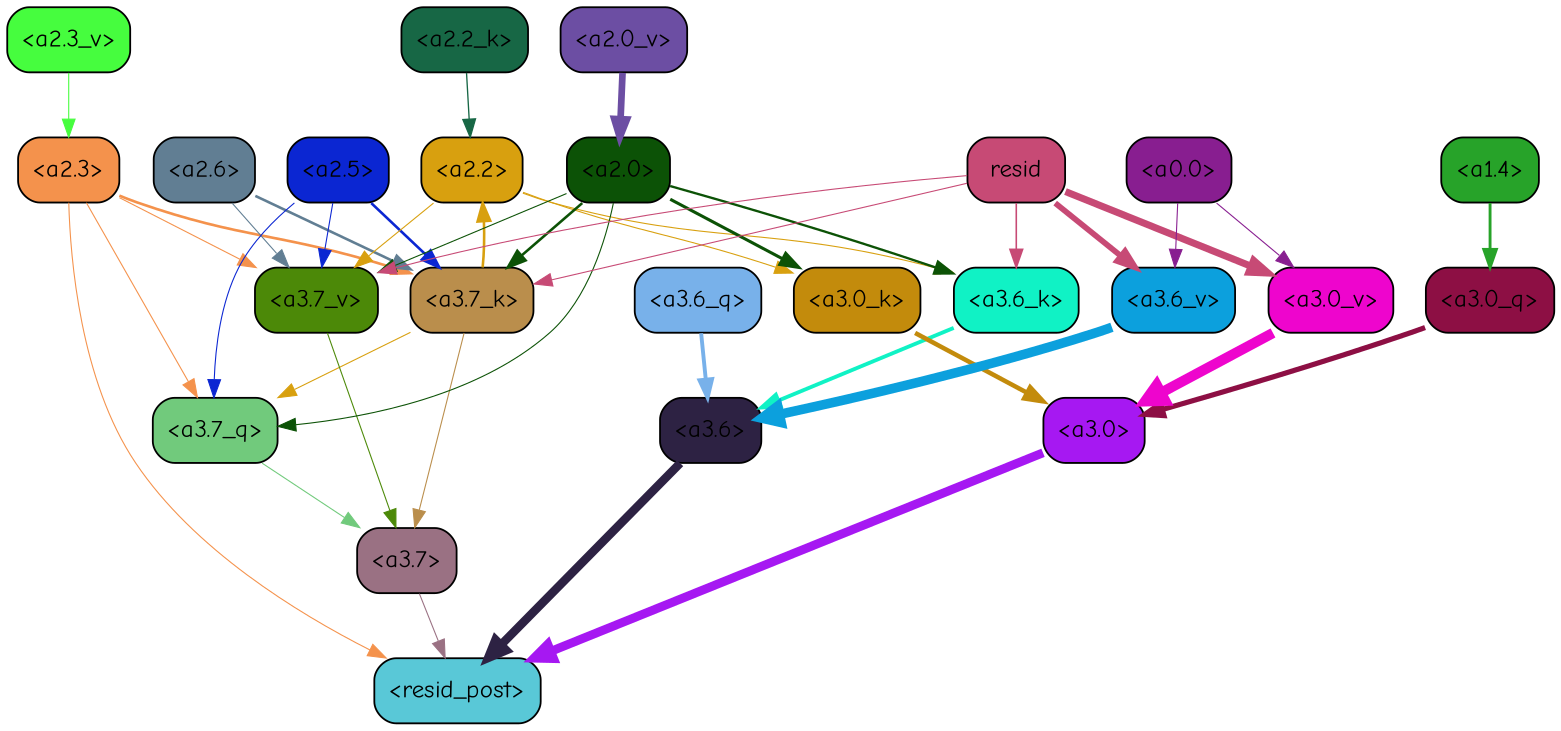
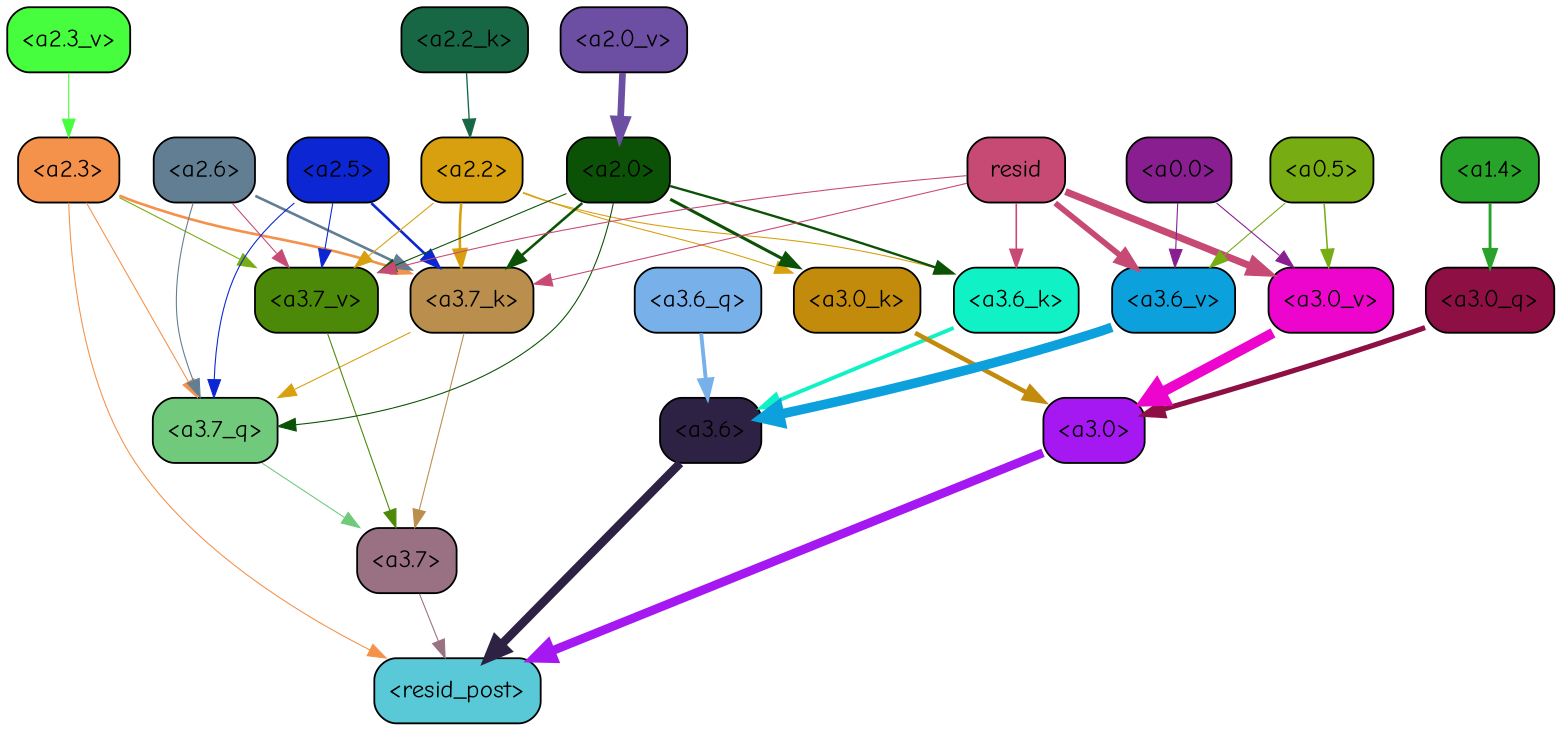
node "<a0.5>": added
edge "<a2.6>" -> "<a3.7_v>": color #617e93 -> #c74a75
edge "<a2.3>" -> "<a3.7_v>": color #f4924c -> #77ac13
edge "<a3.7_k>" -> "<a2.2>": reversed
edge "<a2.6>" -> "<a3.7_q>": added
